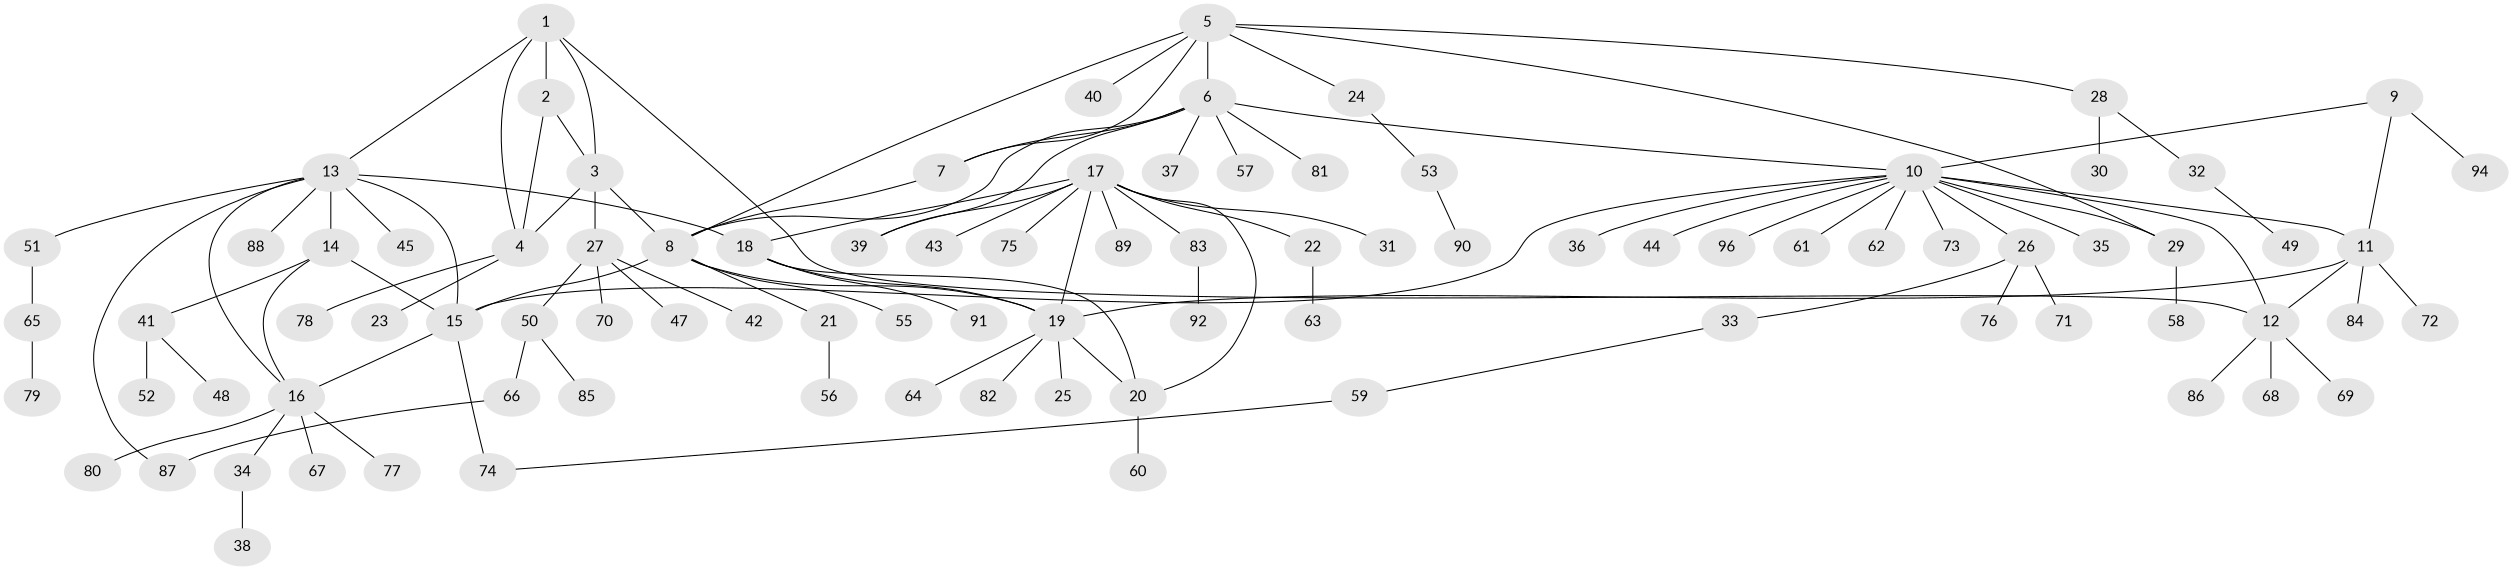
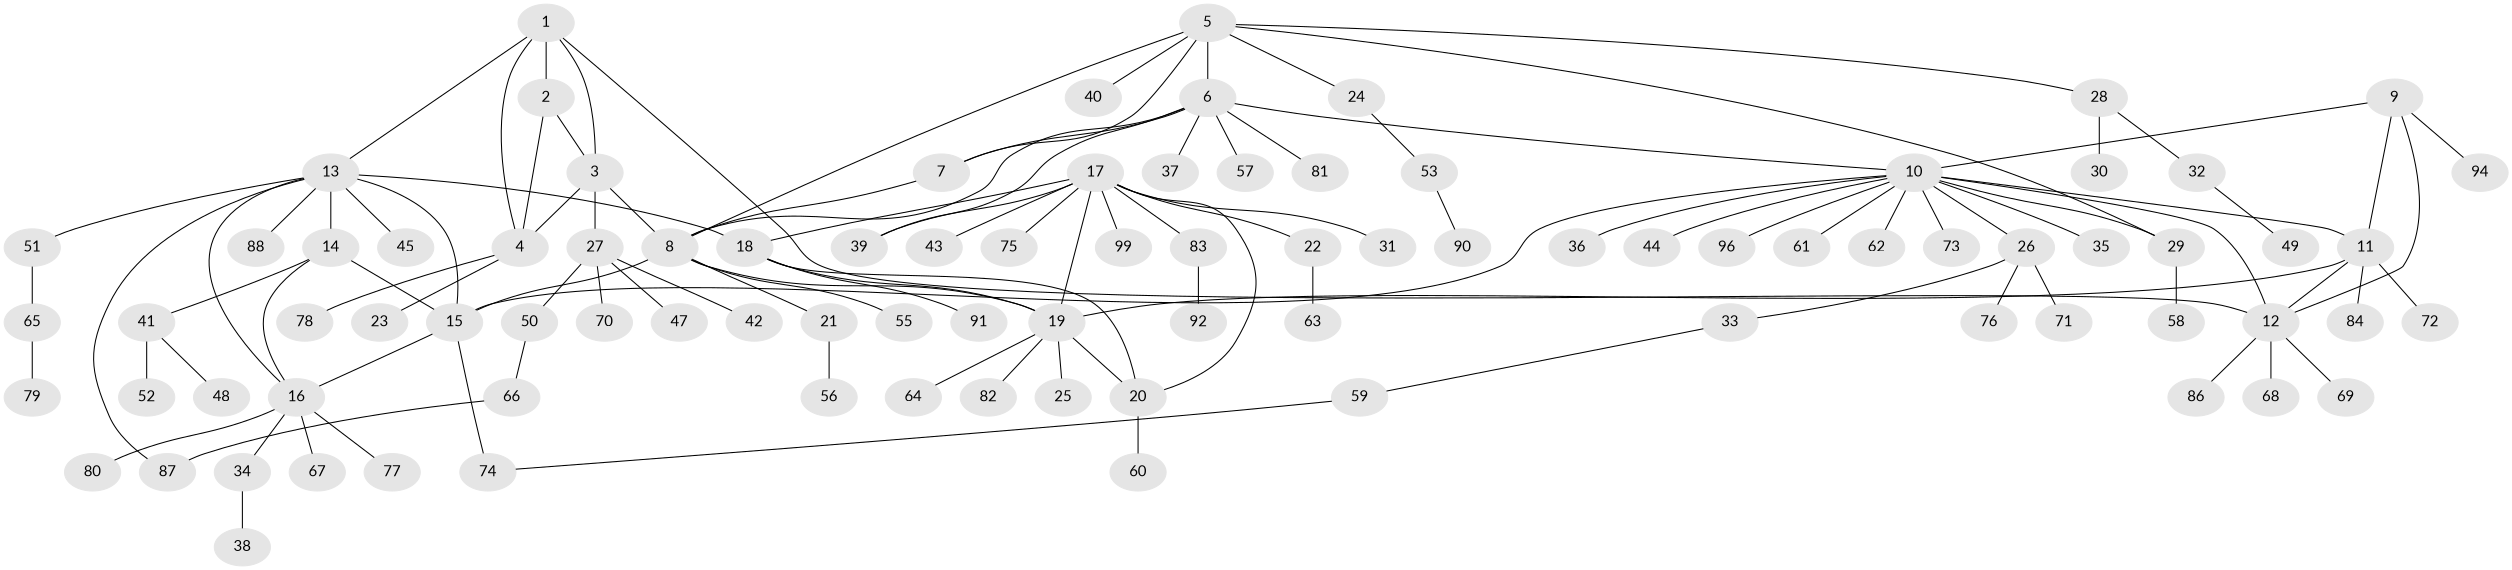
node "89": label "89" -> "99"
edge "9" -- "12": added
node "85": removed
